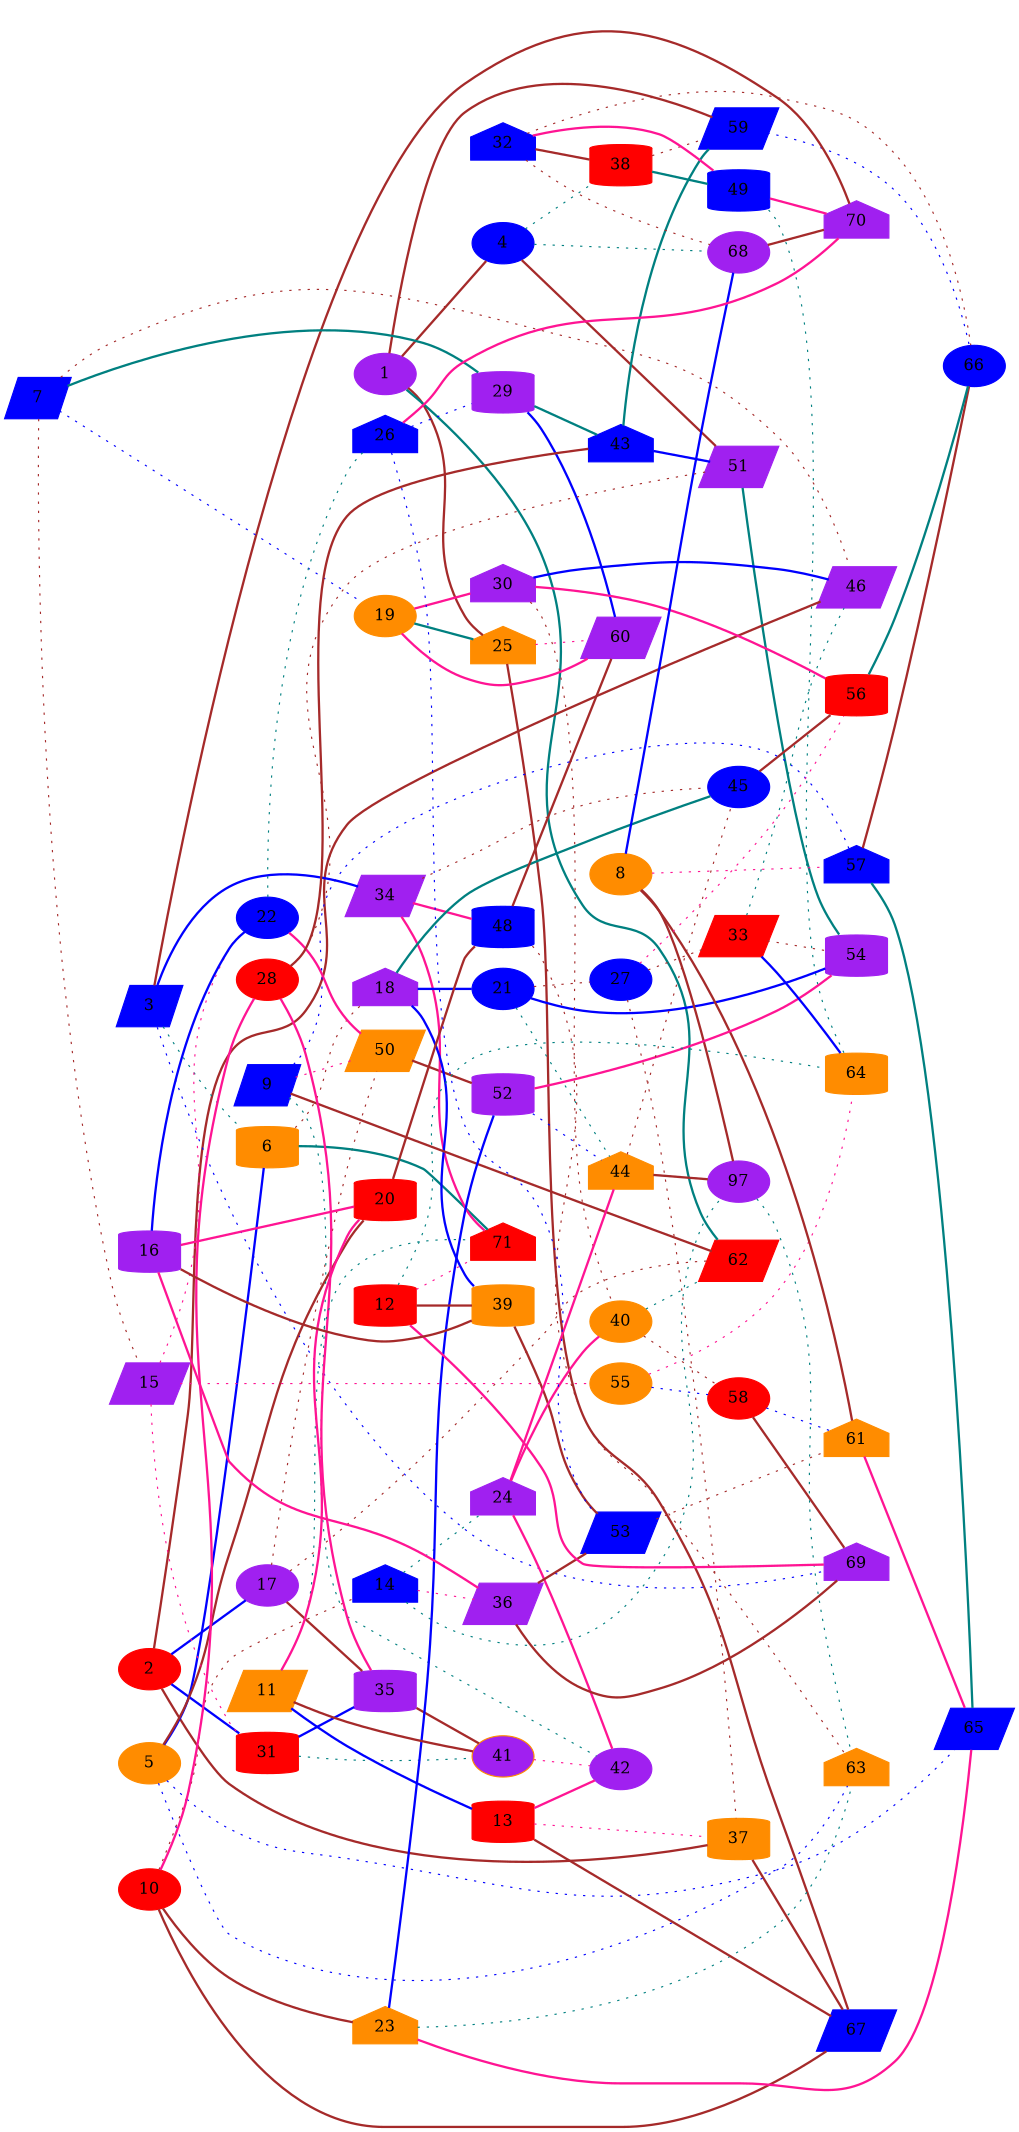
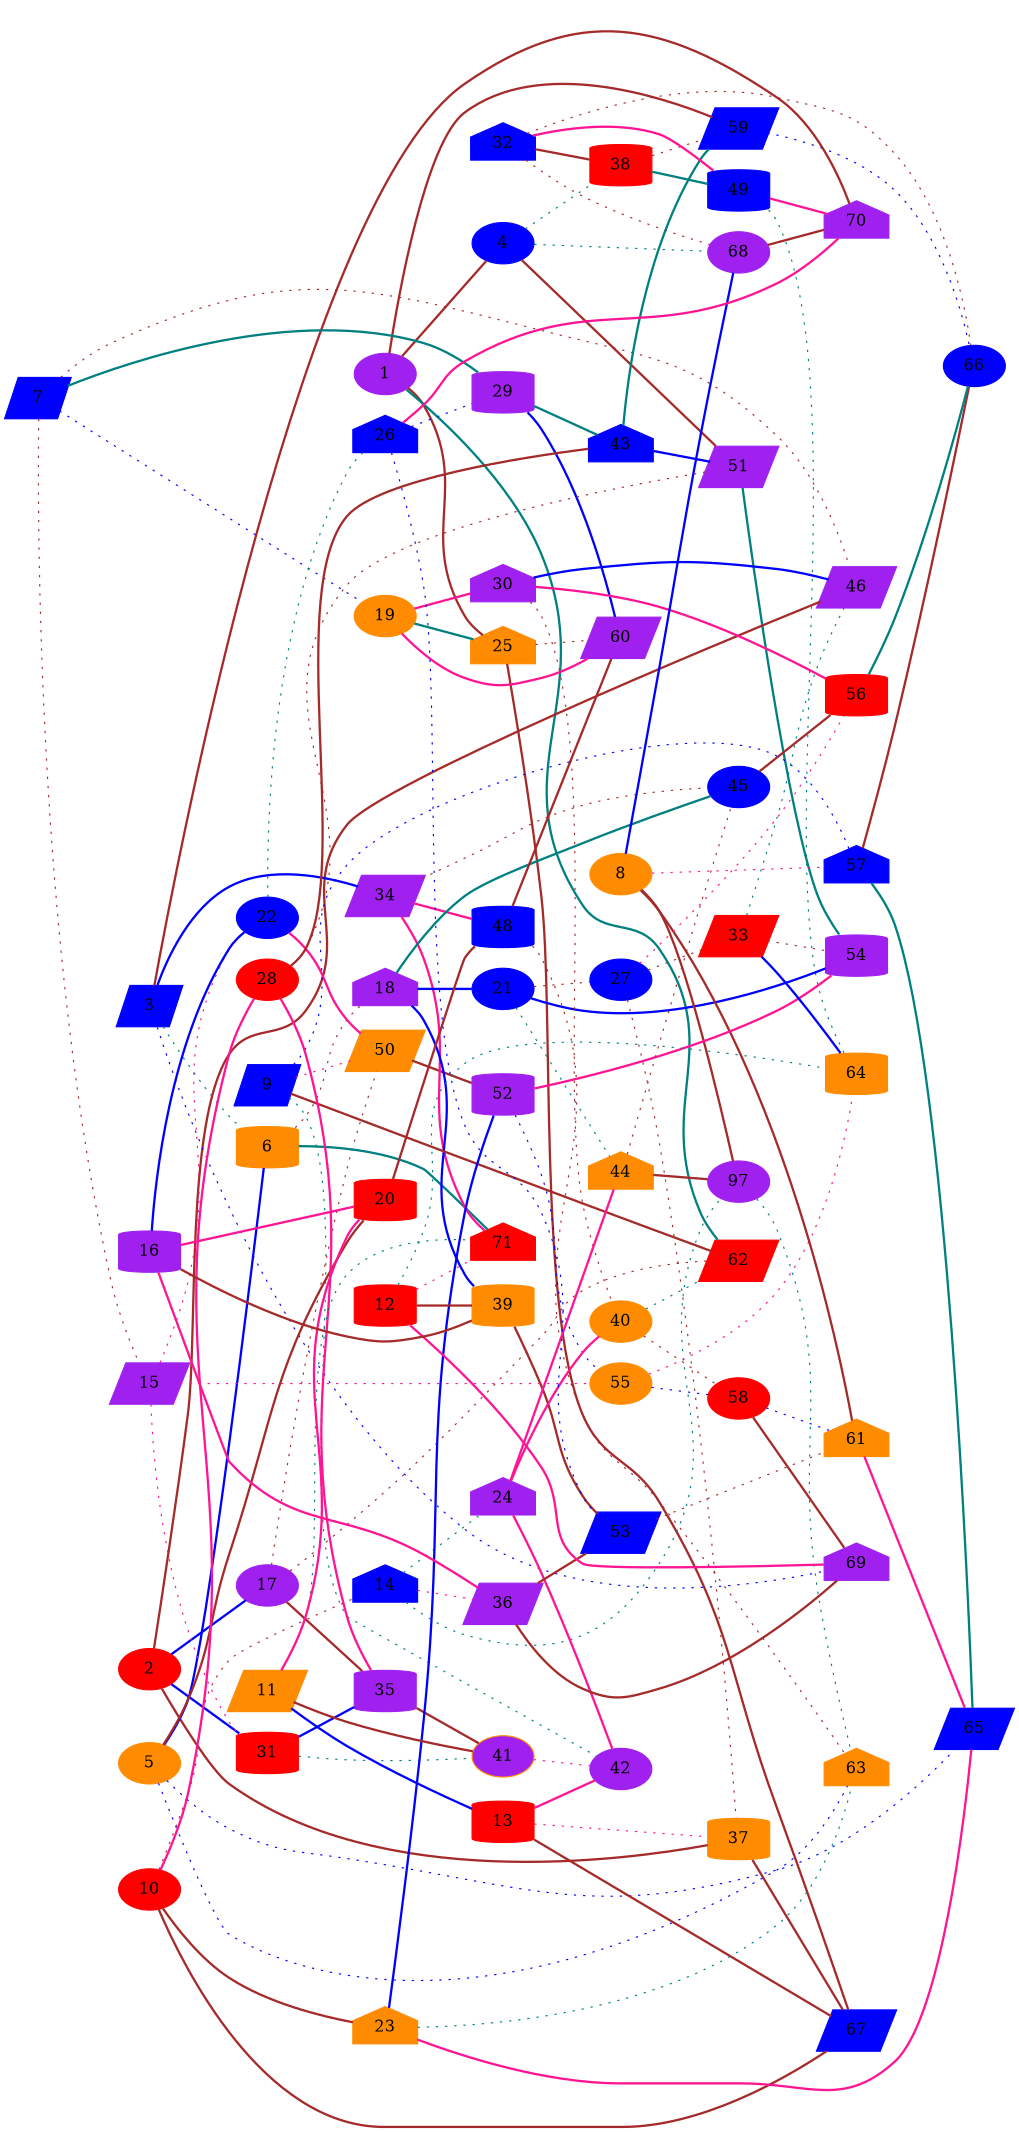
edge "60" -- "25": color deeppink -> brown
edge "52" -- "44": now "52" -- "55"
